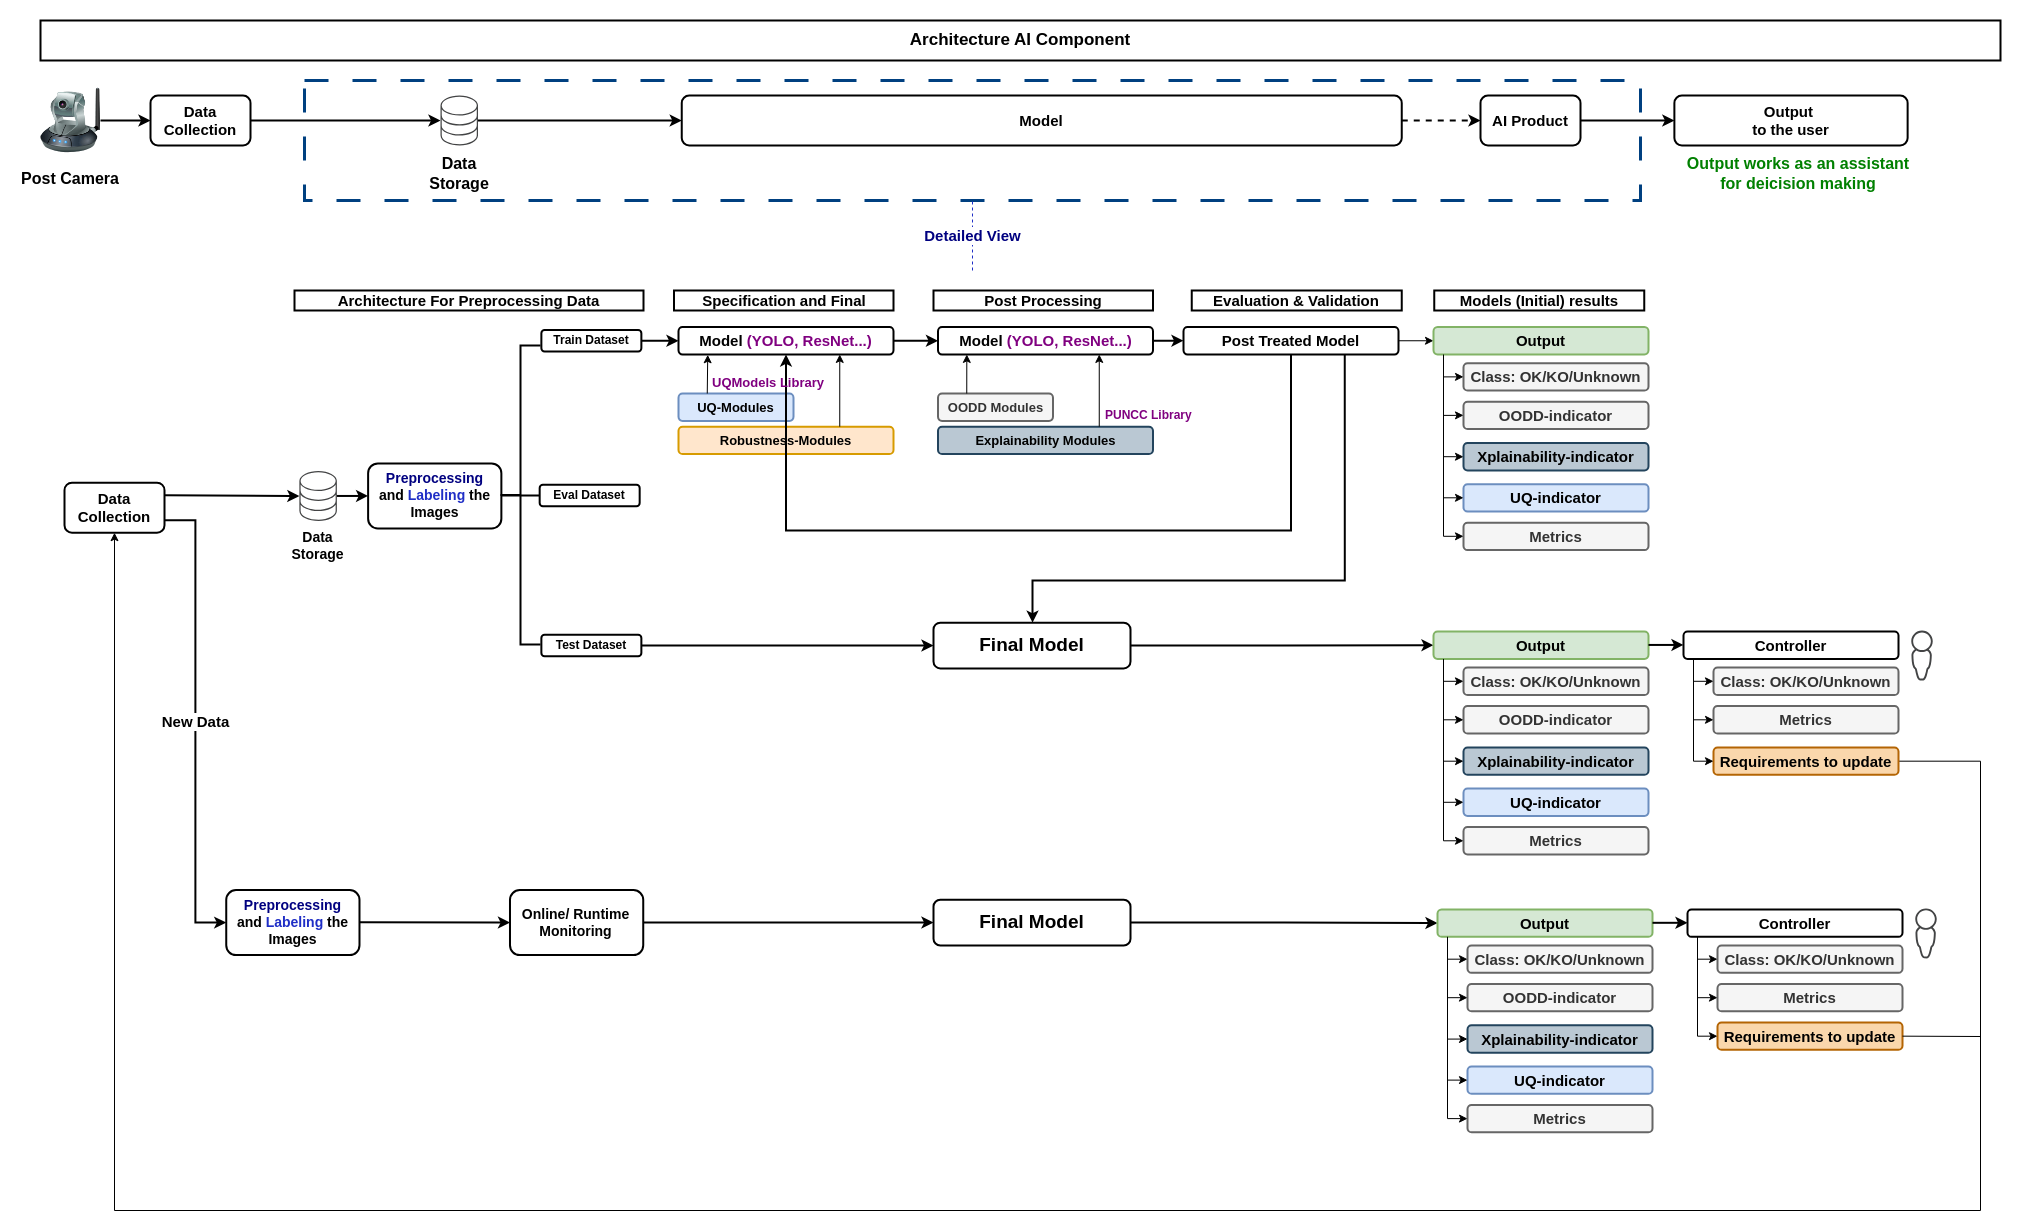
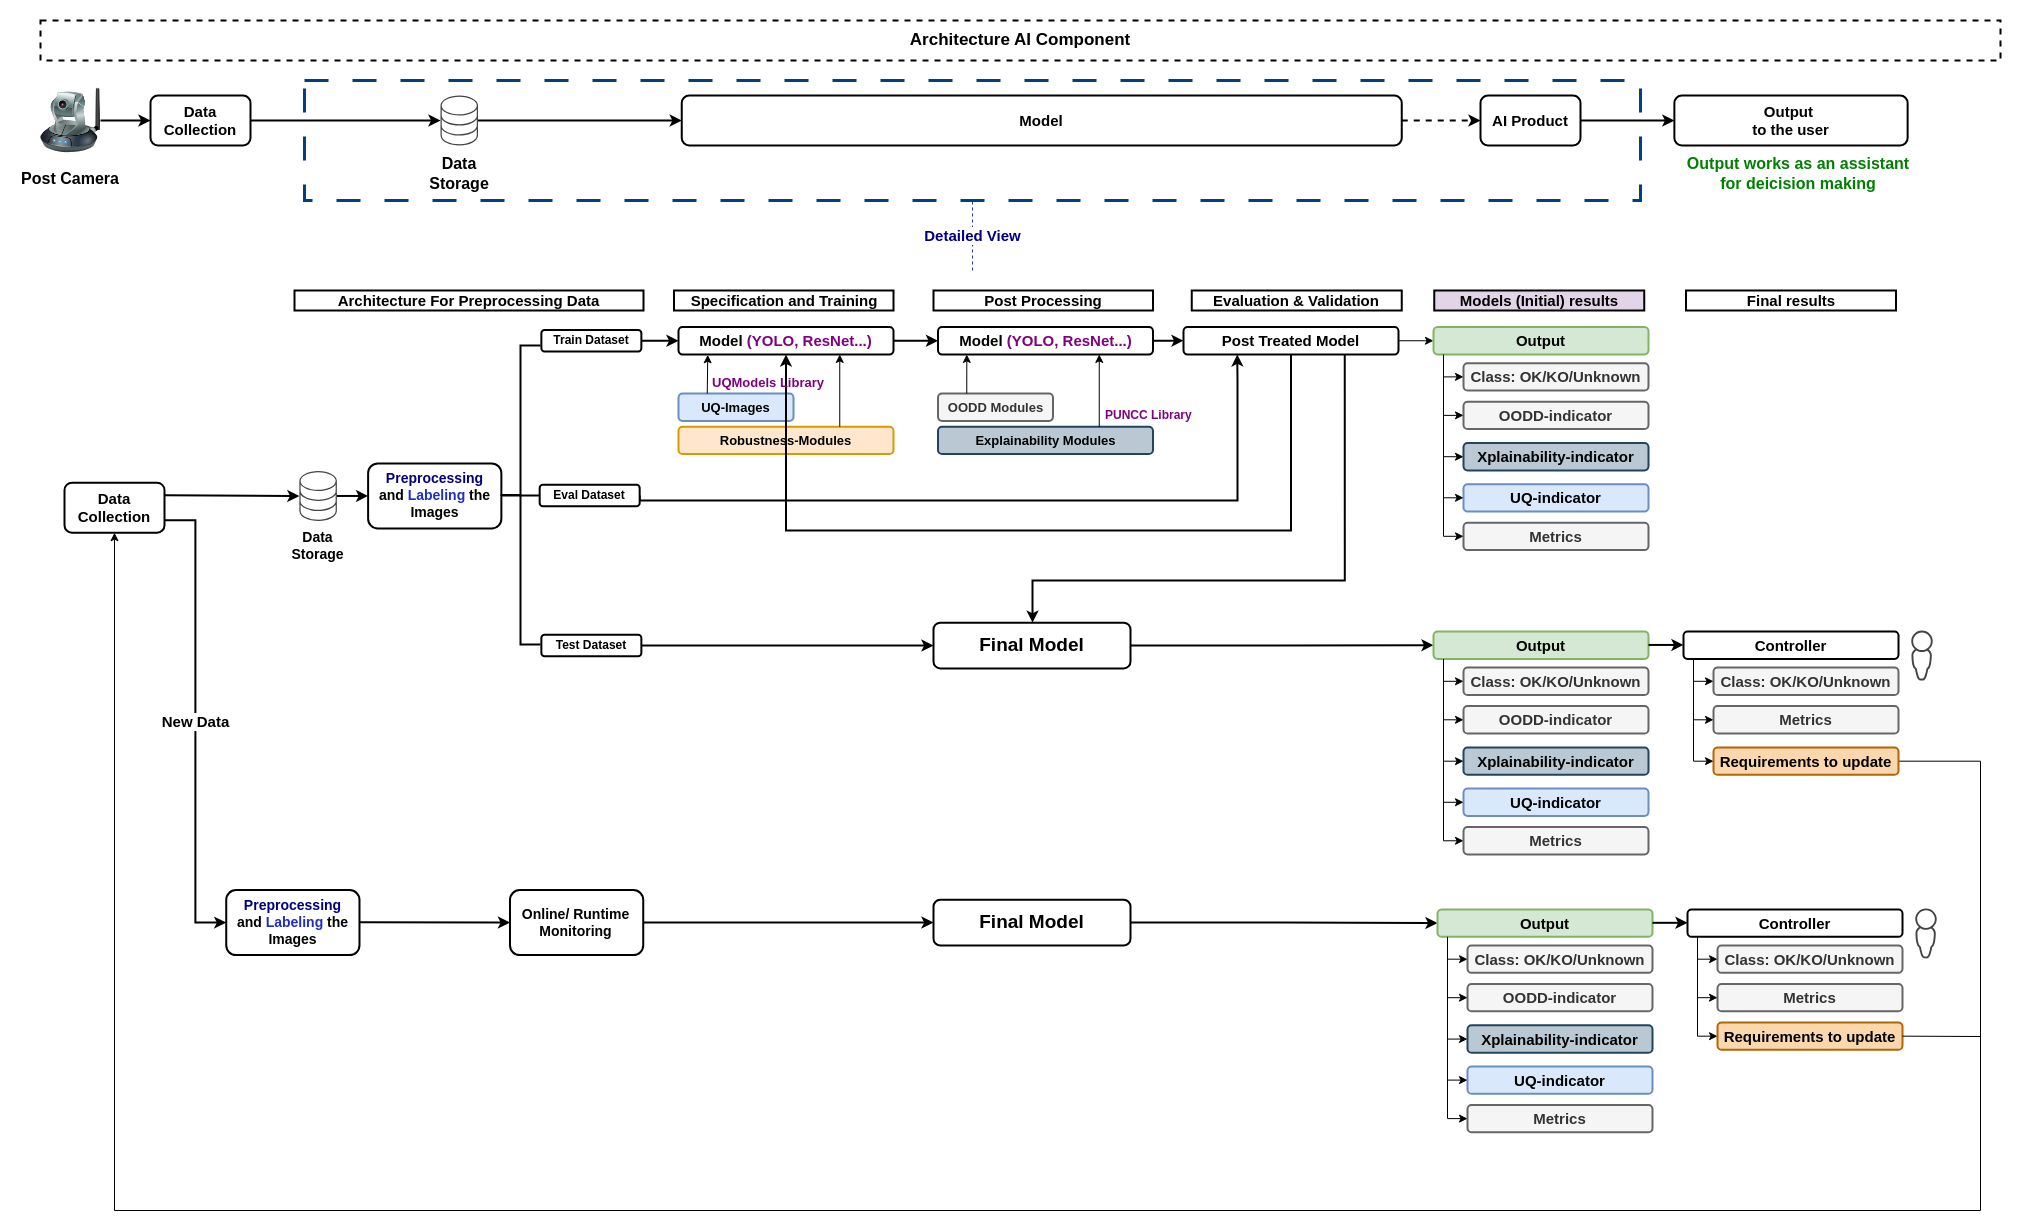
node "Architecture AI Component": style solid -> dashed
node "Specification and Final": label "Specification and Final" -> "Specification and Training"
node "Models (Initial) results": fillcolor #ffffff -> #e1d5e7
node "Final results": added
node "UQ-Modules": label "UQ-Modules" -> "UQ-Images"
edge "Eval Dataset" -> "Post Treated Model": added
